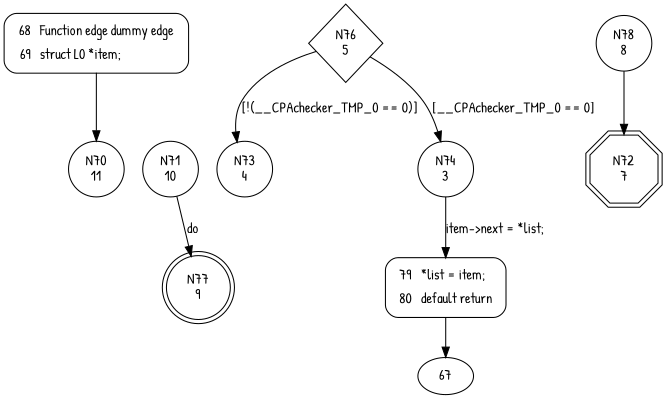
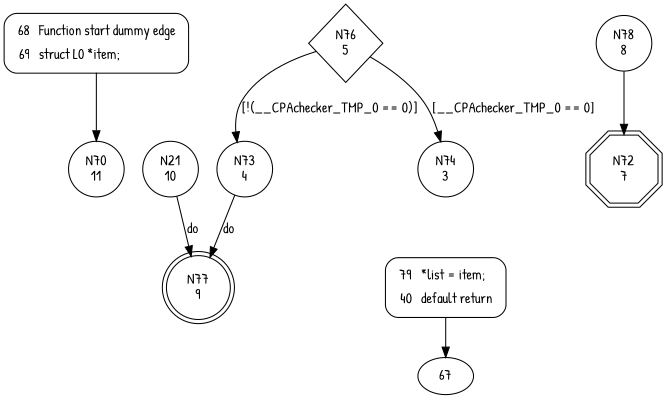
node "68": text "Function edge dummy edge" -> "Function start dummy edge"
node "N71 10": label "N71 10" -> "N21 10"
edge "N73 4" -> "N77 9": added, label "do"
edge "N74 3" -> "79": removed, label "item->next = *list;"
node "79": text "80" -> "40"
